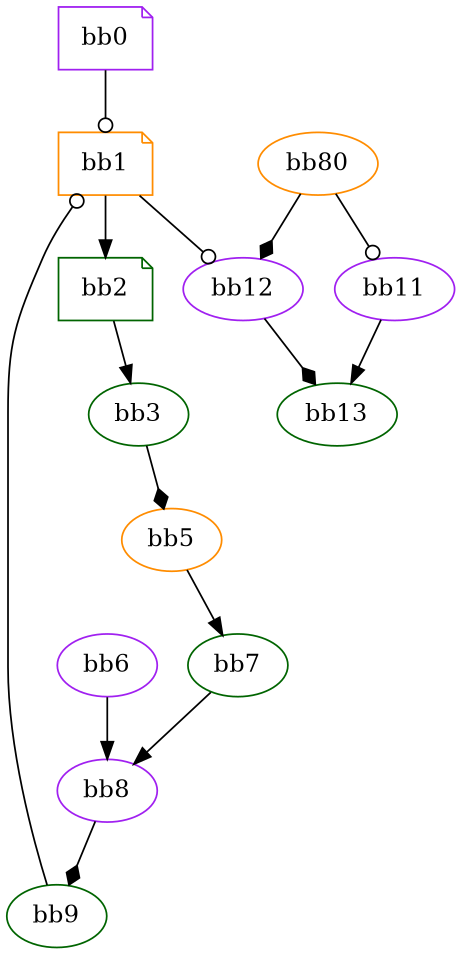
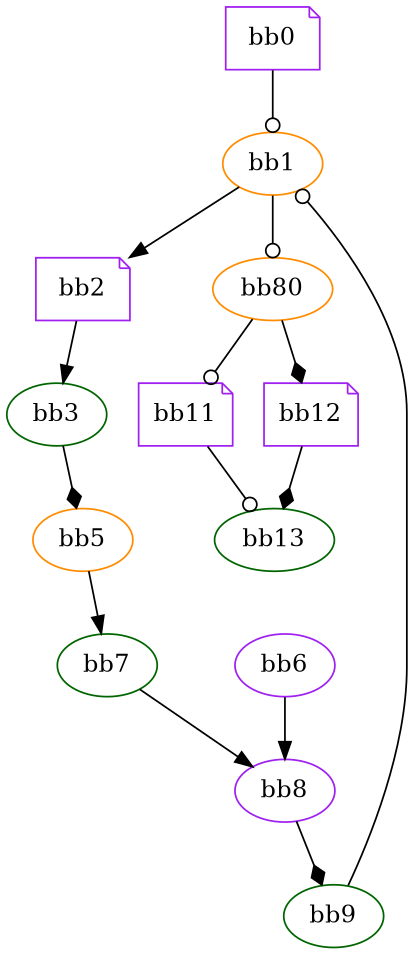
node "bb1": shape note -> ellipse
edge "bb1" -> "bb12": now "bb1" -> "bb80"
node "bb2": color darkgreen -> purple
node "bb12": shape ellipse -> note
node "bb11": shape ellipse -> note
edge "bb11" -> "bb13": arrowhead normal -> odot
